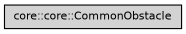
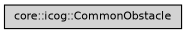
node "core::core::CommonObstacle": label "core::core::CommonObstacle" -> "core::icog::CommonObstacle"
